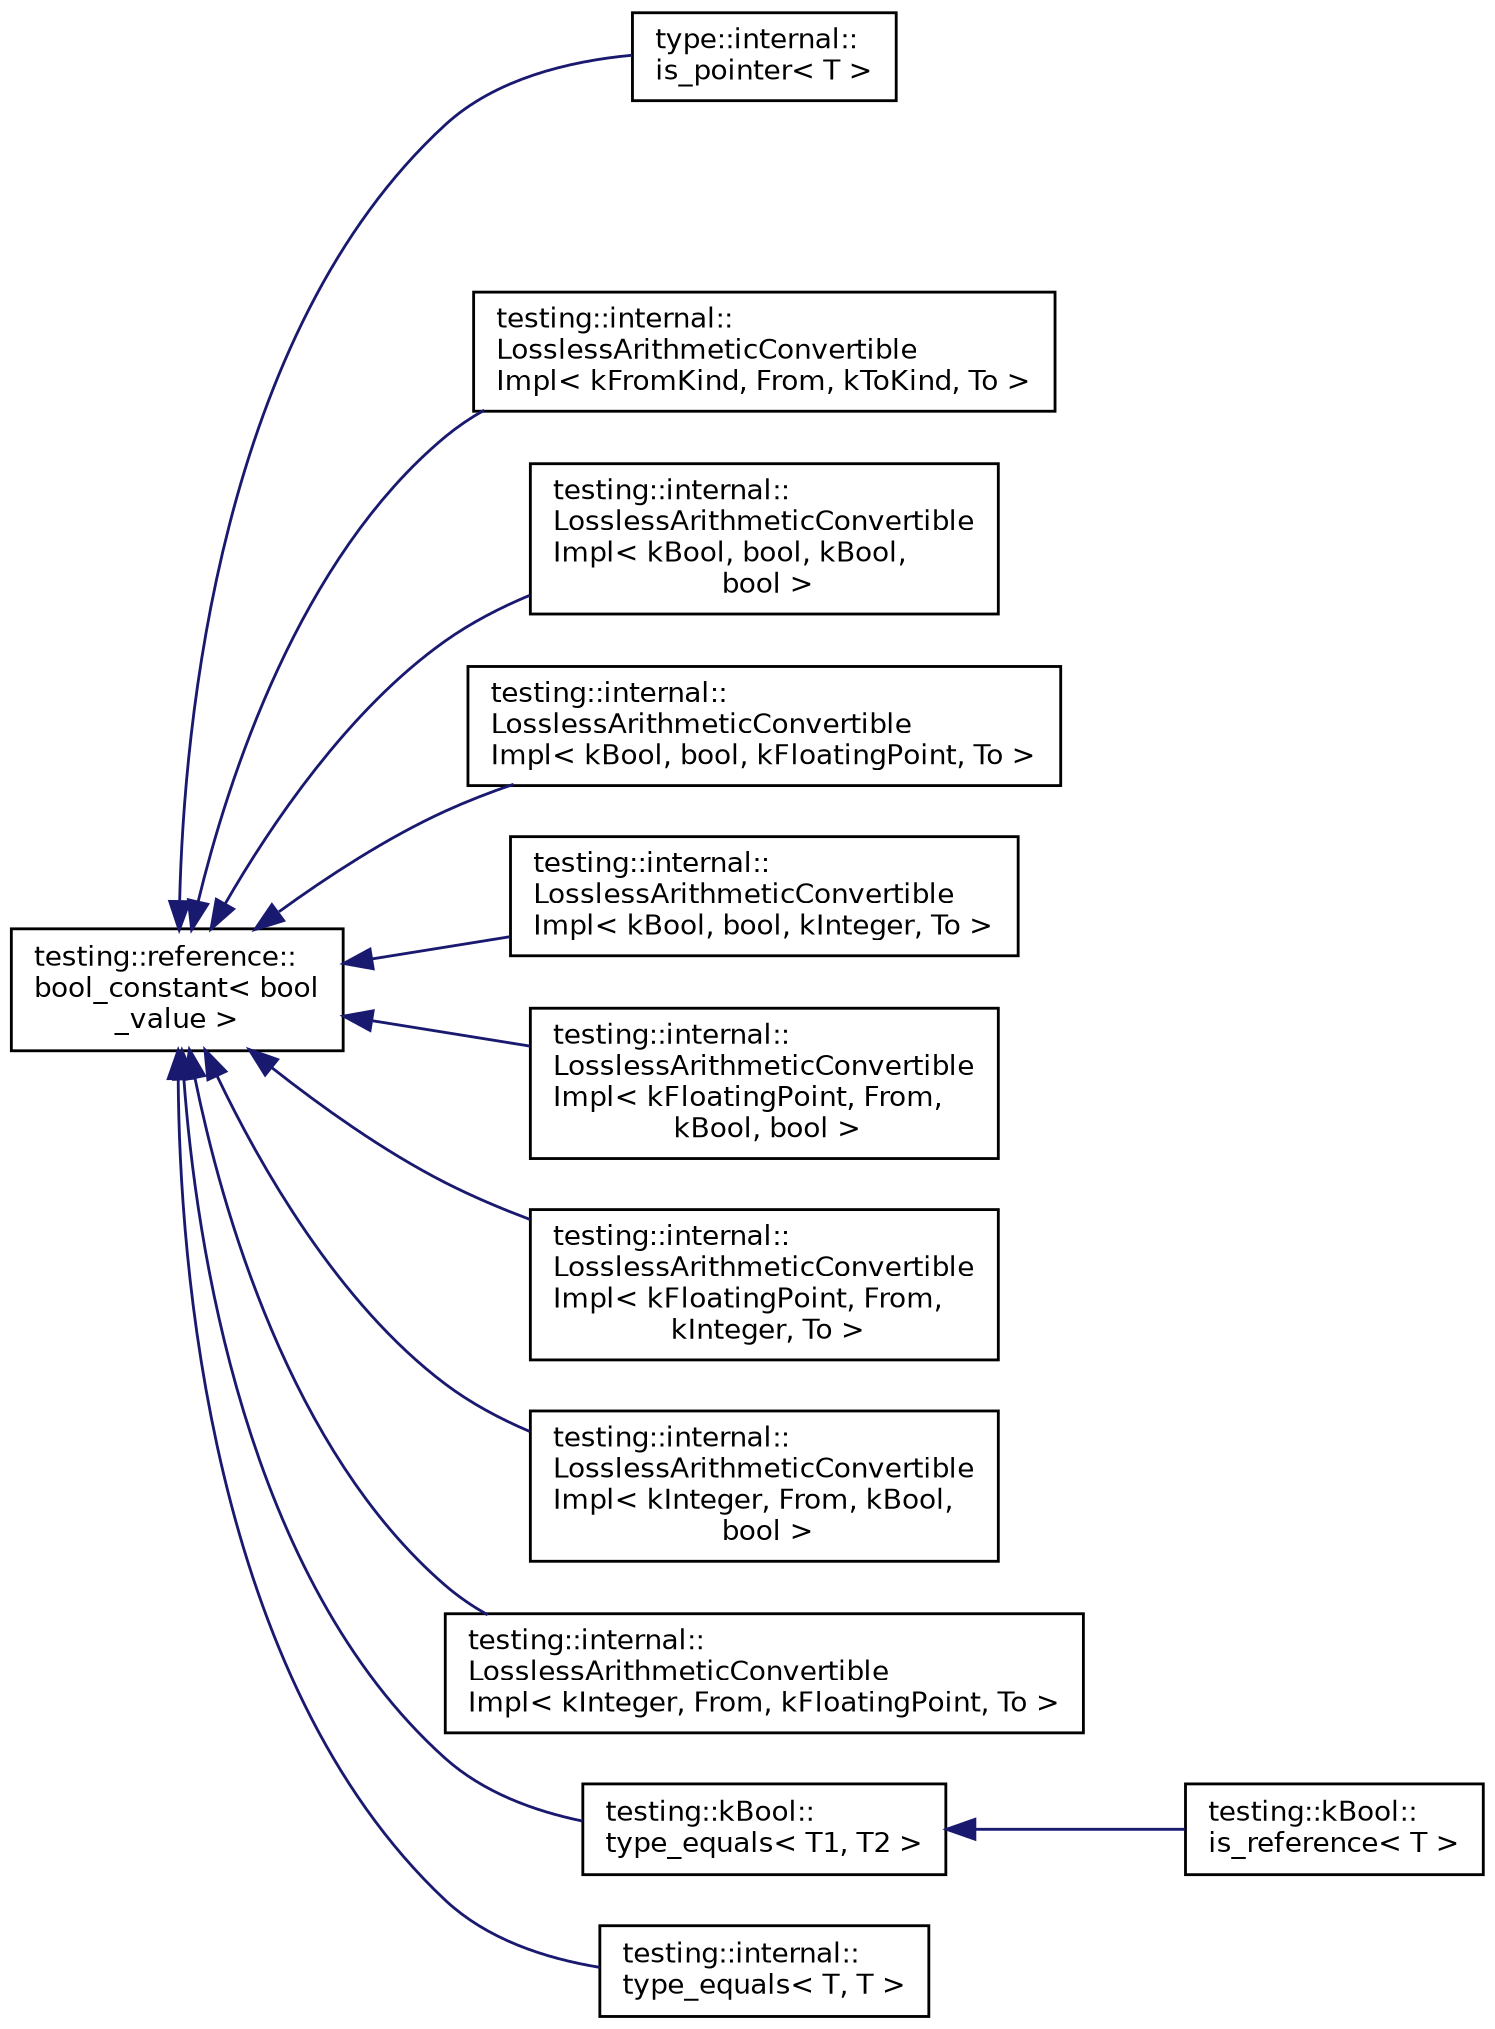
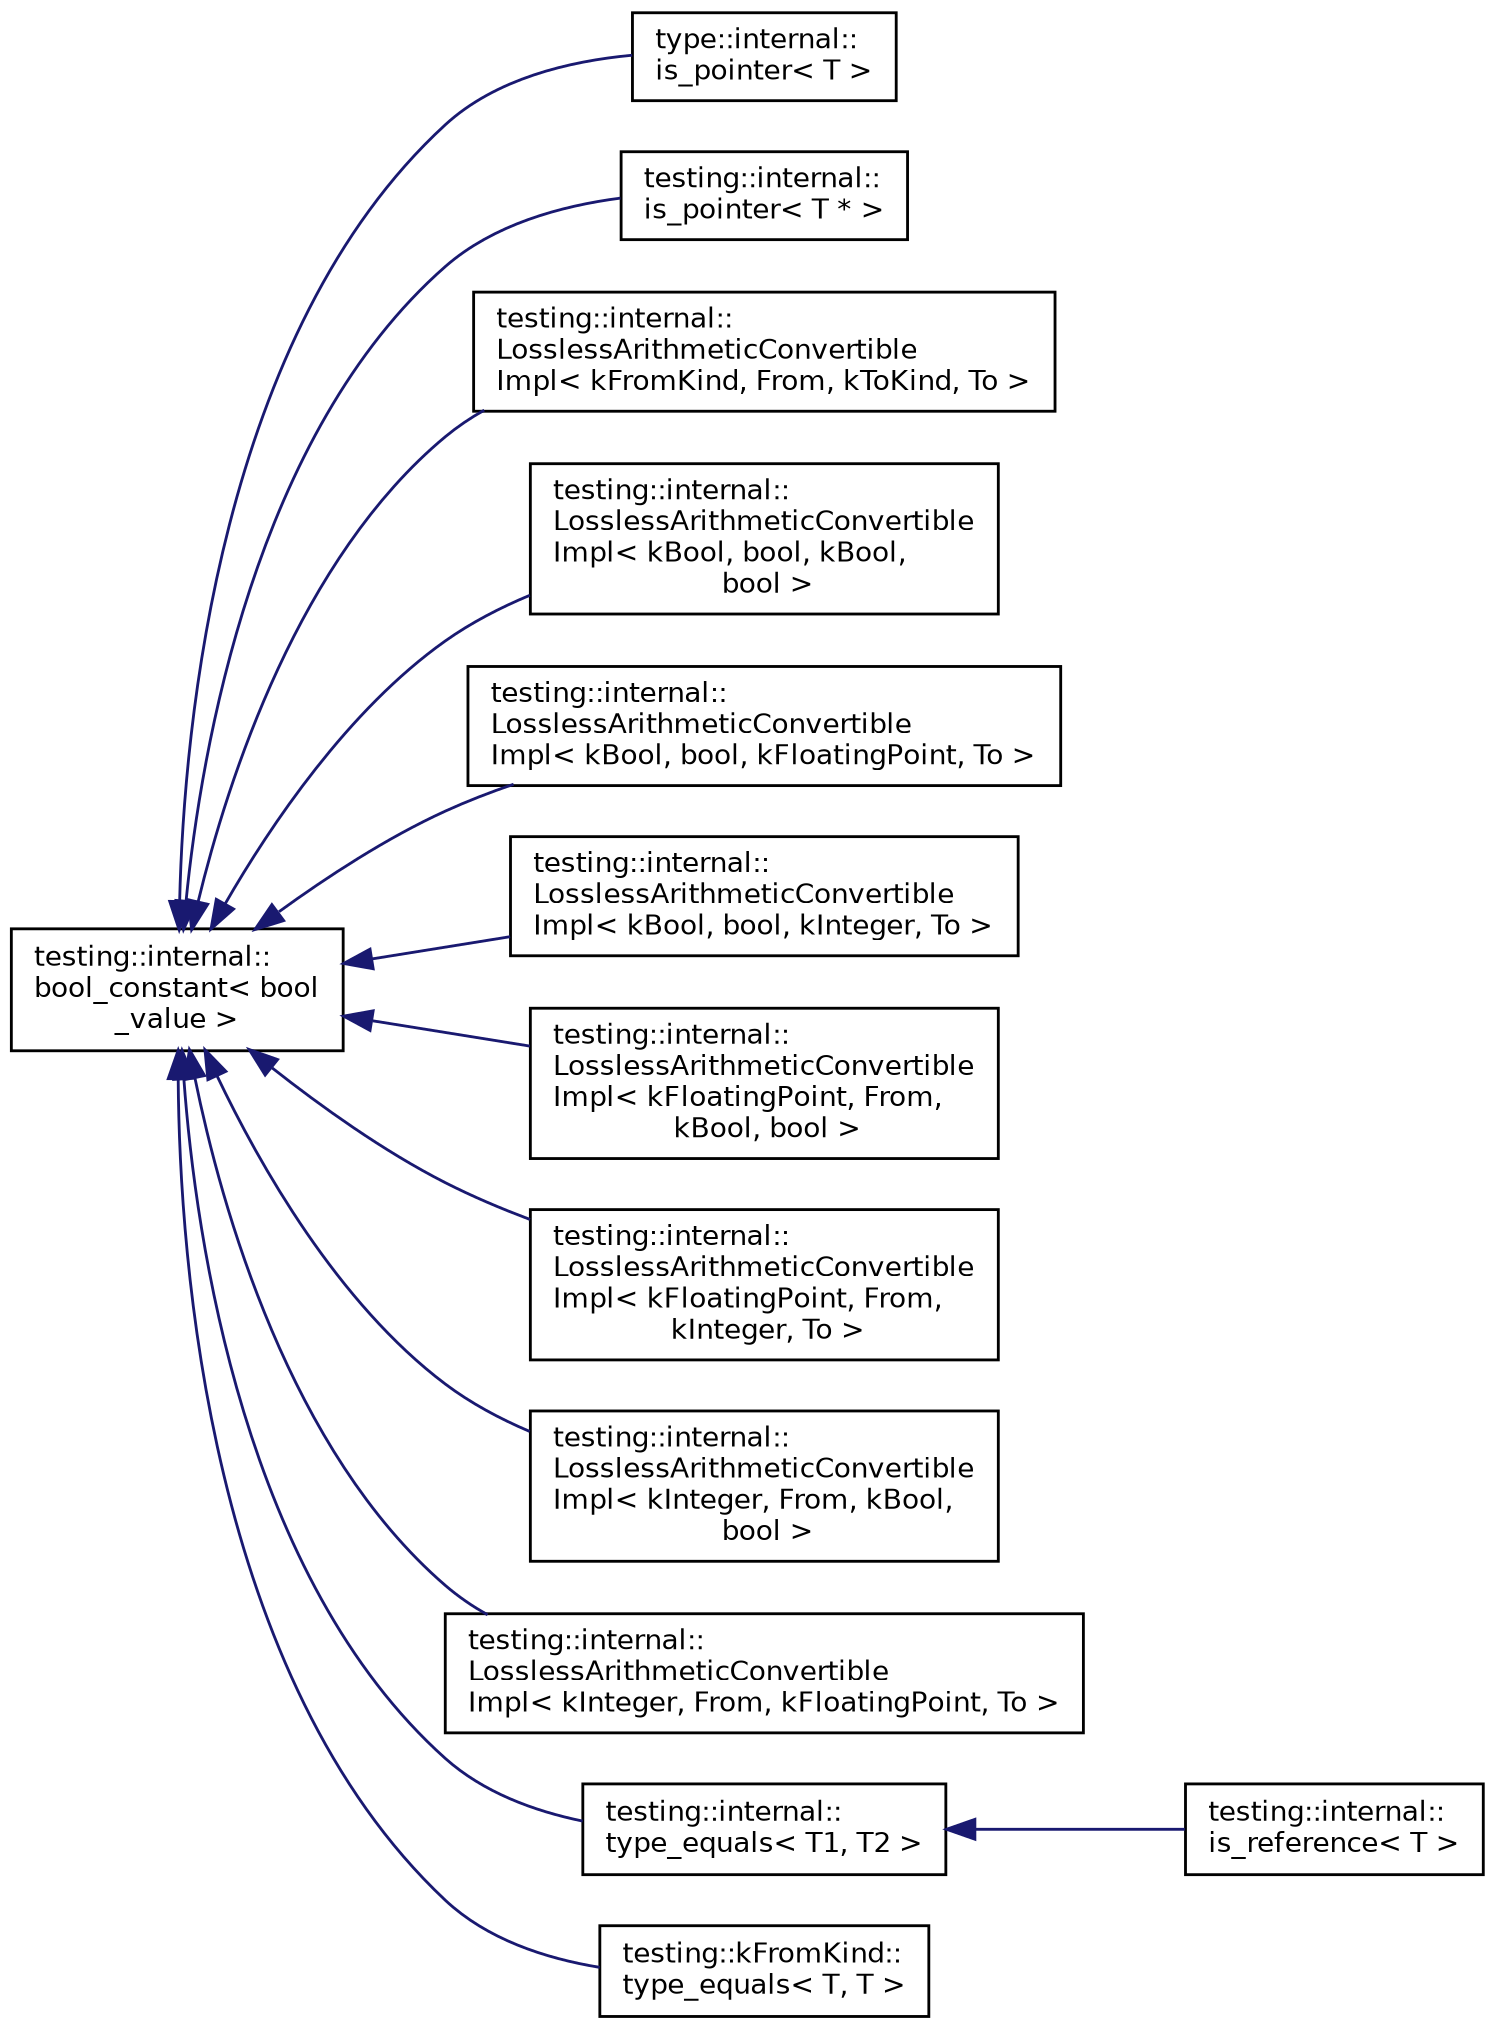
node "testing::internal:: is_pointer< T * >": added
node "testing::reference:: bool_constant< bool _value >": label "testing::reference:: bool_constant< bool _value >" -> "testing::internal:: bool_constant< bool _value >"
node "testing::kBool:: type_equals< T1, T2 >": label "testing::kBool:: type_equals< T1, T2 >" -> "testing::internal:: type_equals< T1, T2 >"
node "testing::kBool:: is_reference< T >": label "testing::kBool:: is_reference< T >" -> "testing::internal:: is_reference< T >"
node "testing::internal:: type_equals< T, T >": label "testing::internal:: type_equals< T, T >" -> "testing::kFromKind:: type_equals< T, T >"
